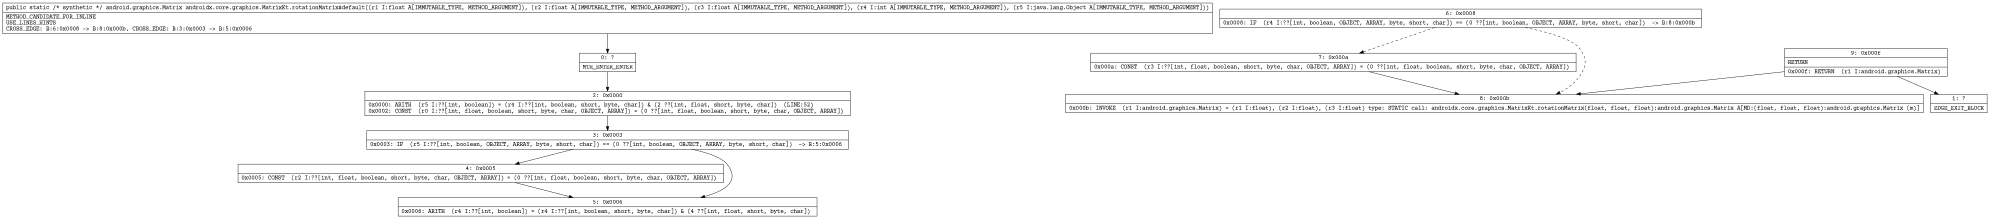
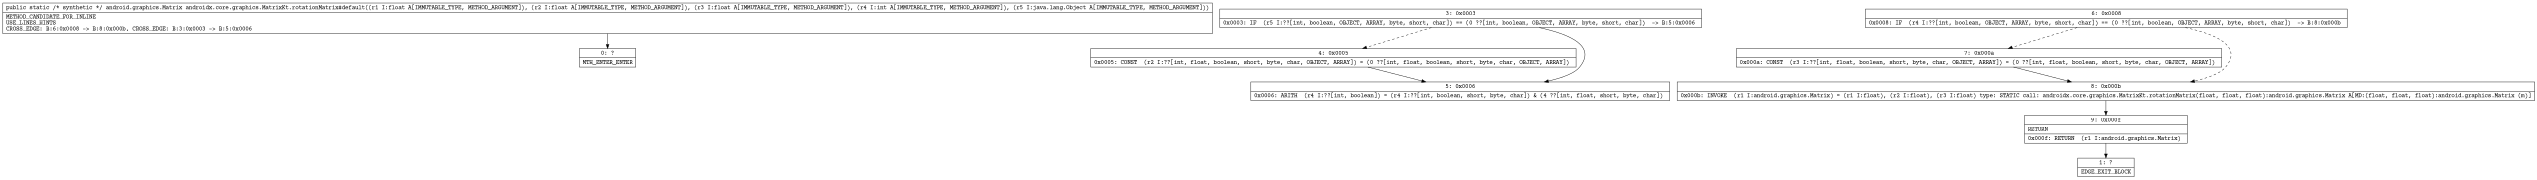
edge "9: 0x000f" -> "8: 0x000b": reversed
node "2: 0x0000": removed
edge "3: 0x0003" -> "4: 0x0005": style solid -> dashed
